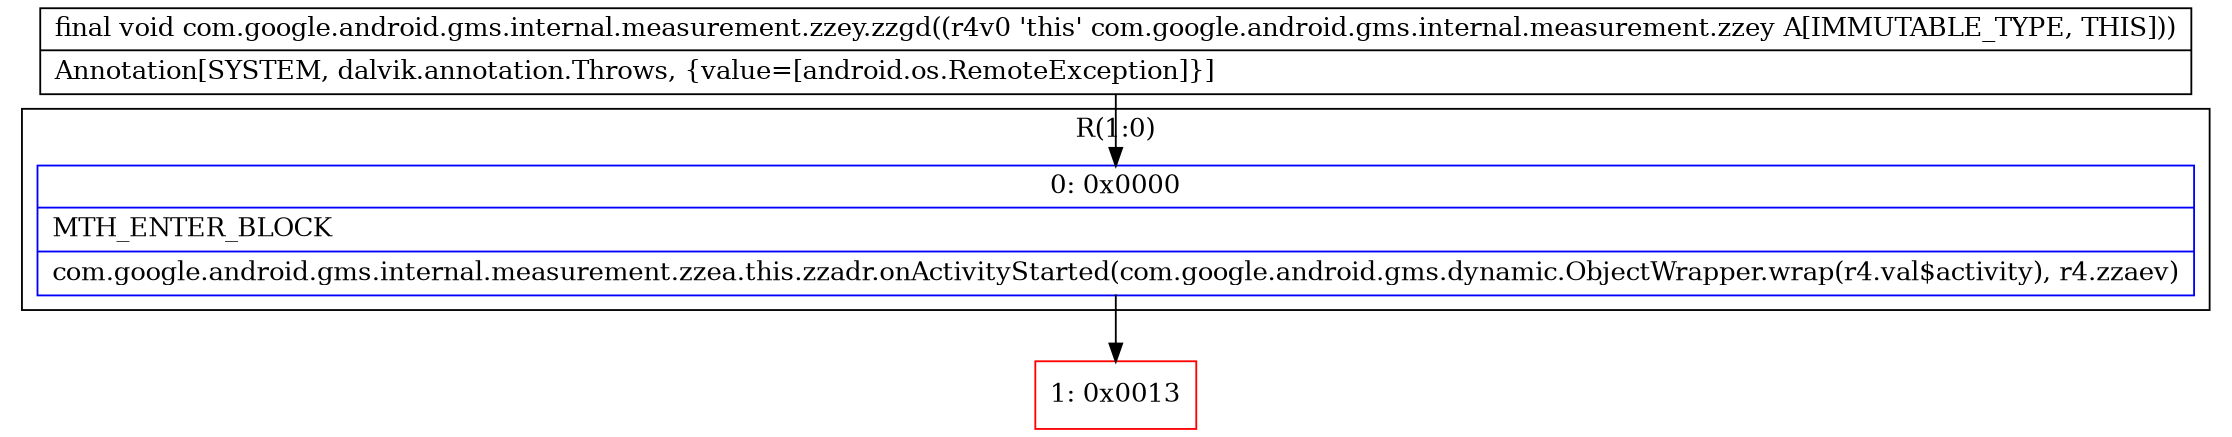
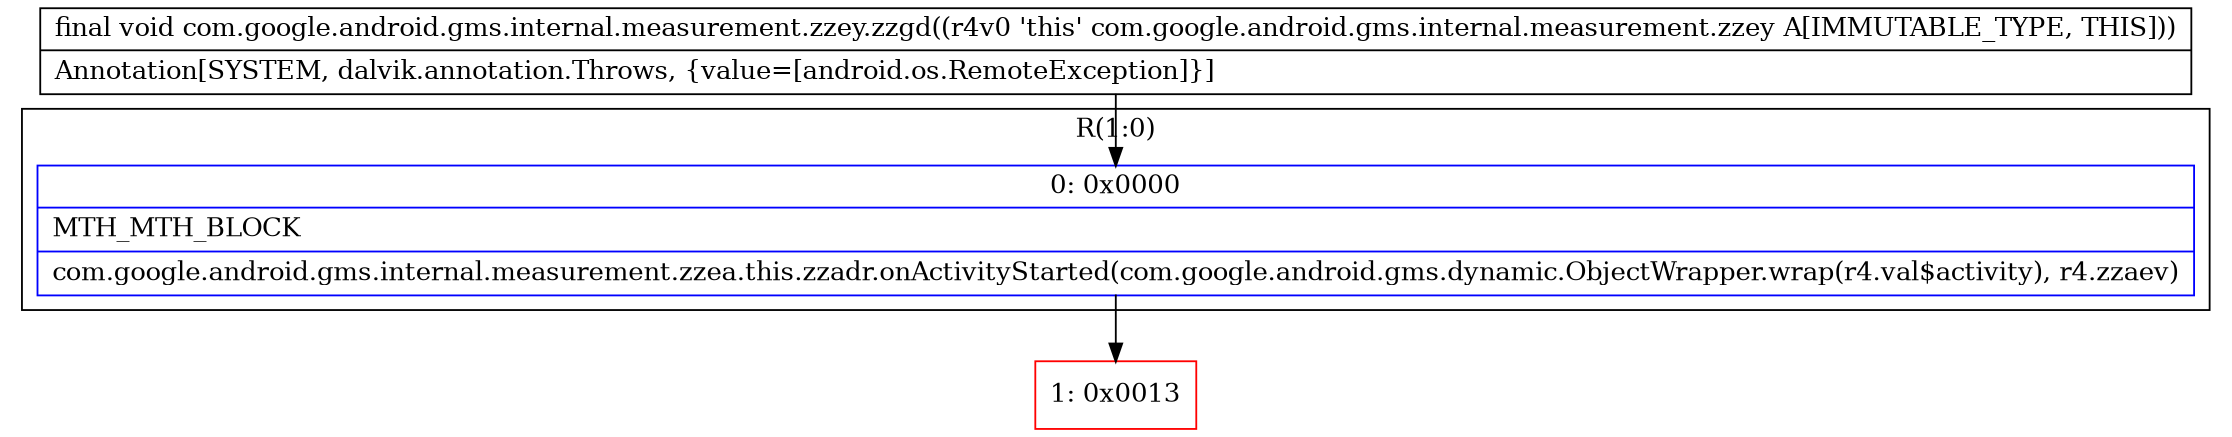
node "0: 0x0000": text "MTH_ENTER_BLOCK" -> "MTH_MTH_BLOCK"
